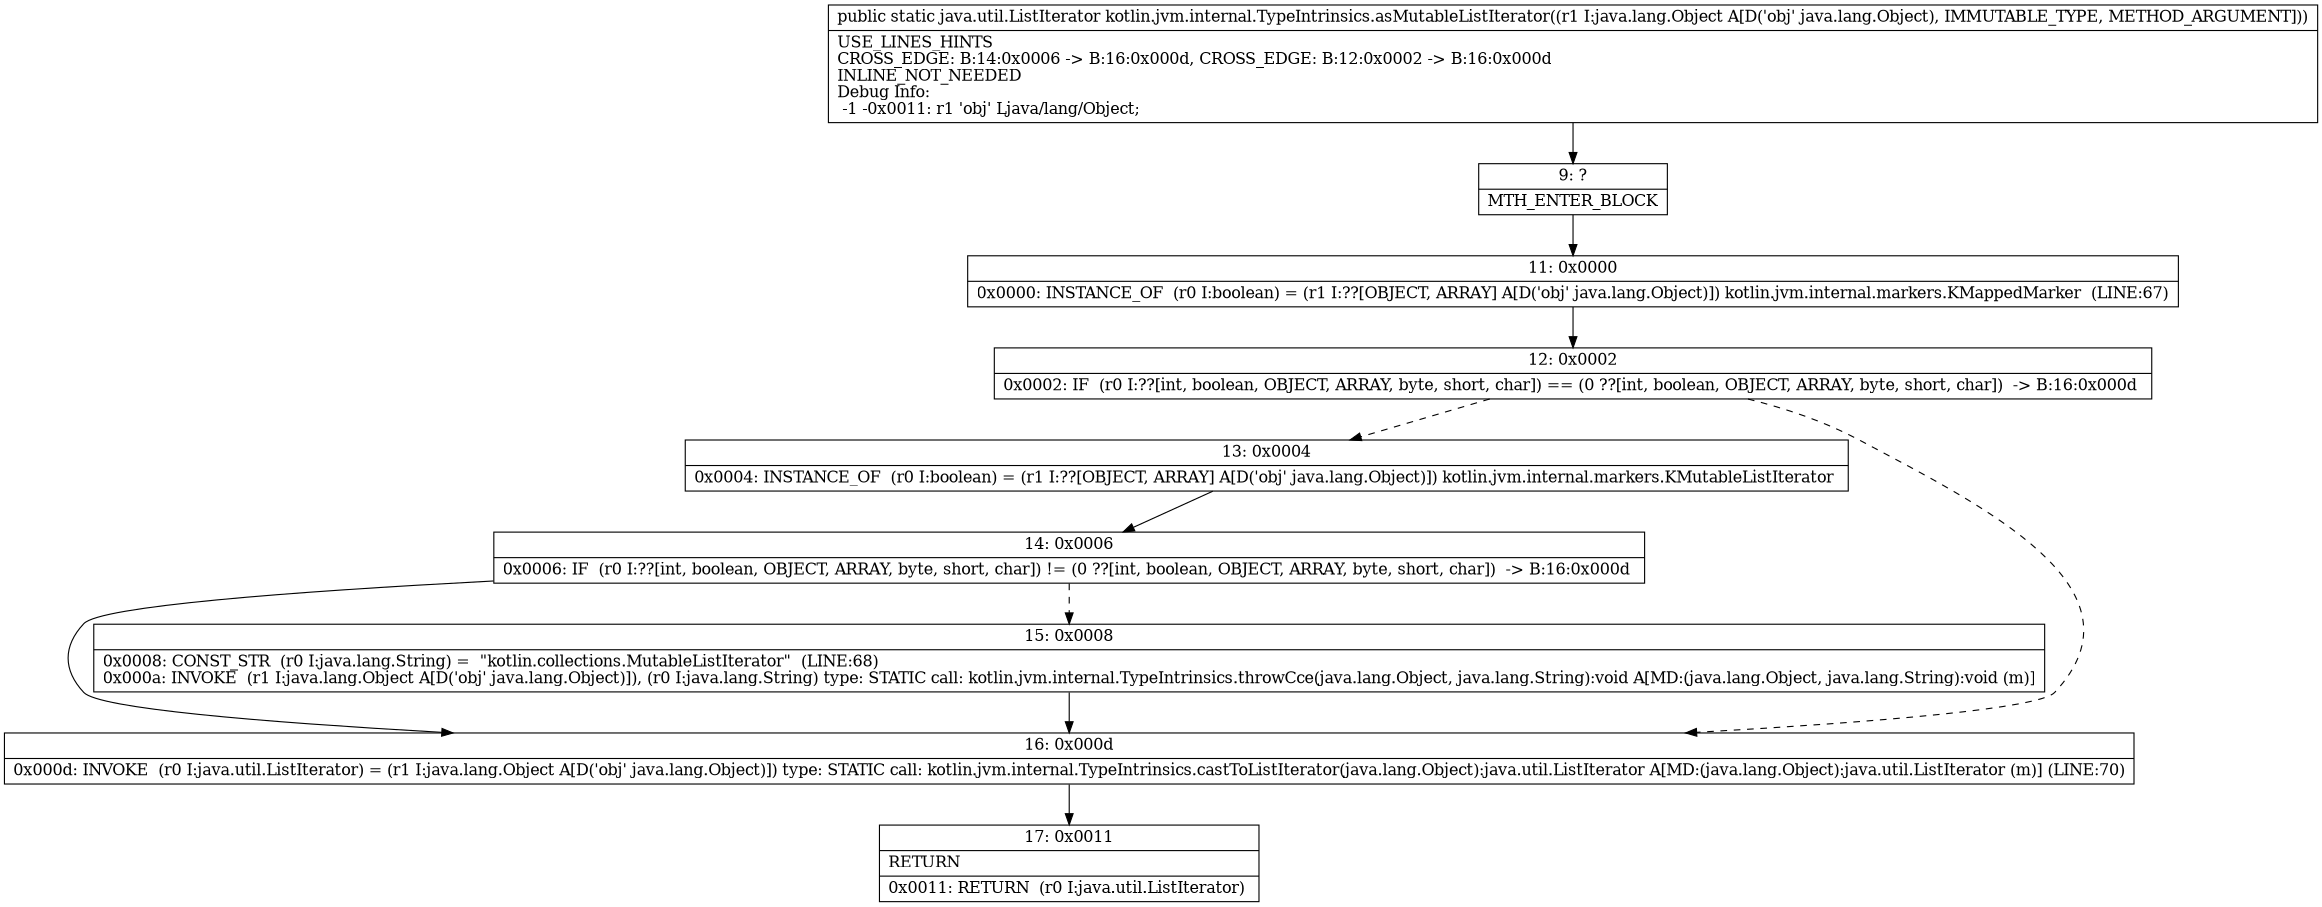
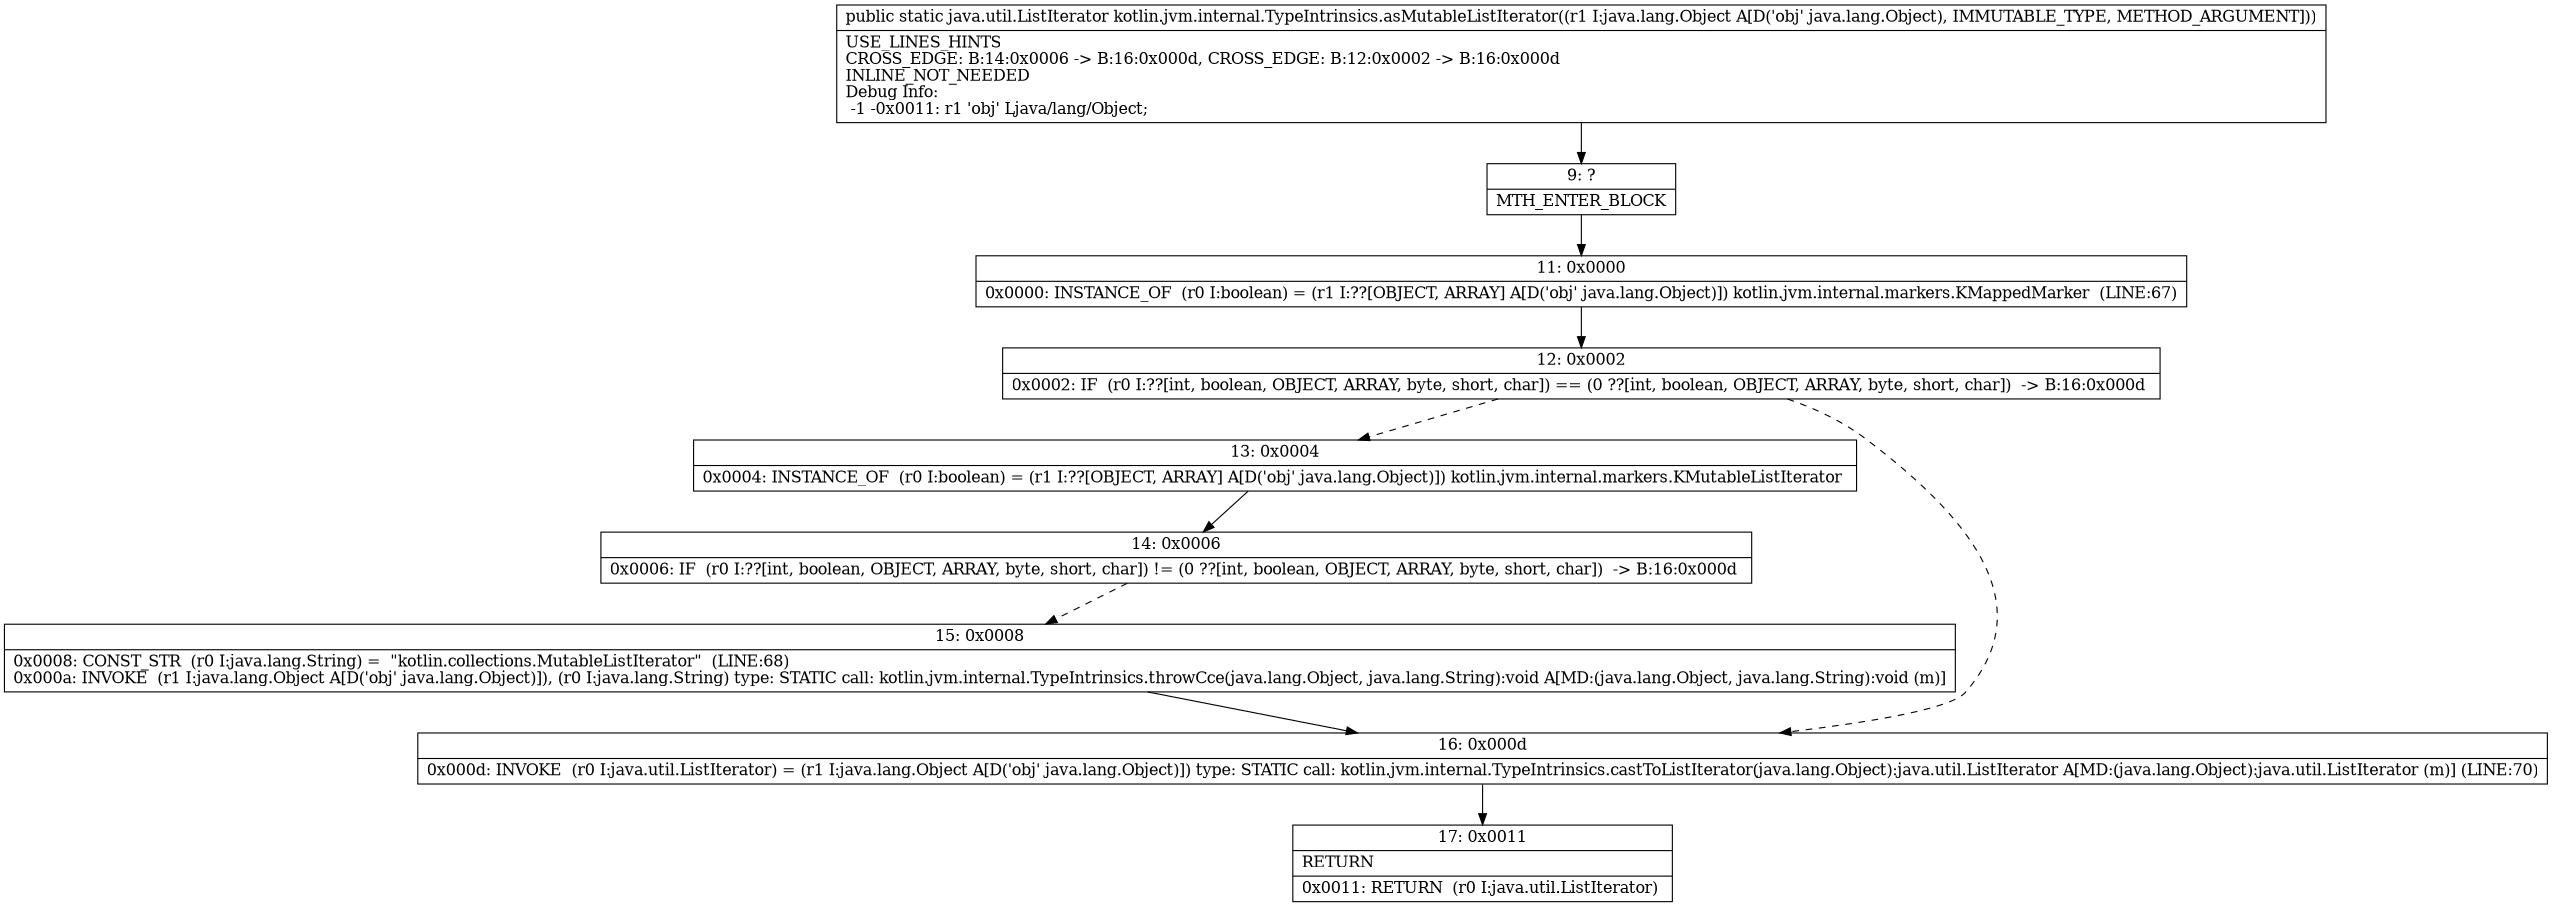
edge "14: 0x0006" -> "16: 0x000d": removed
